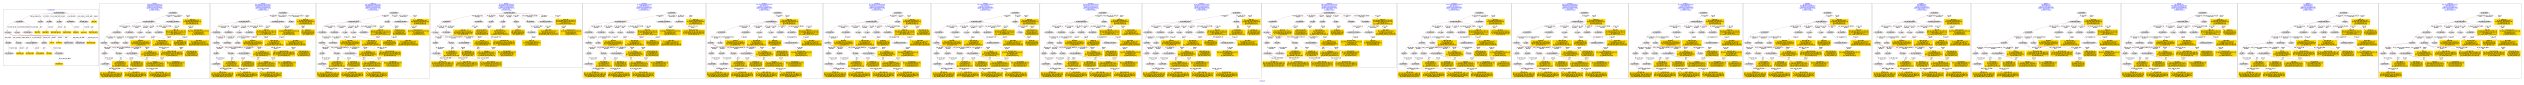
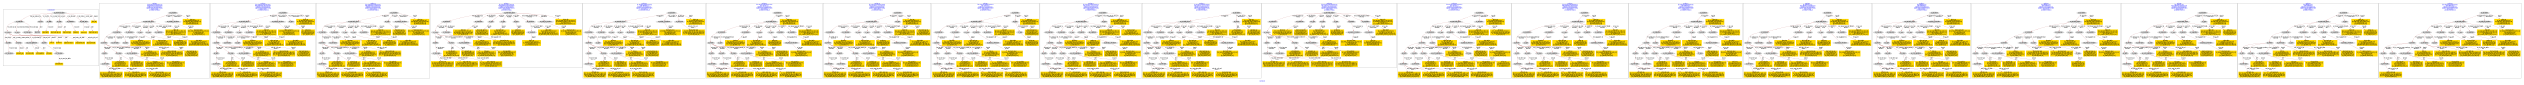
node "Object Title": fillcolor gold -> lightgray
node "Object Facet Value 1": fillcolor lightgray -> gold
node "Object Earliest Date": fillcolor lightgray -> gold
